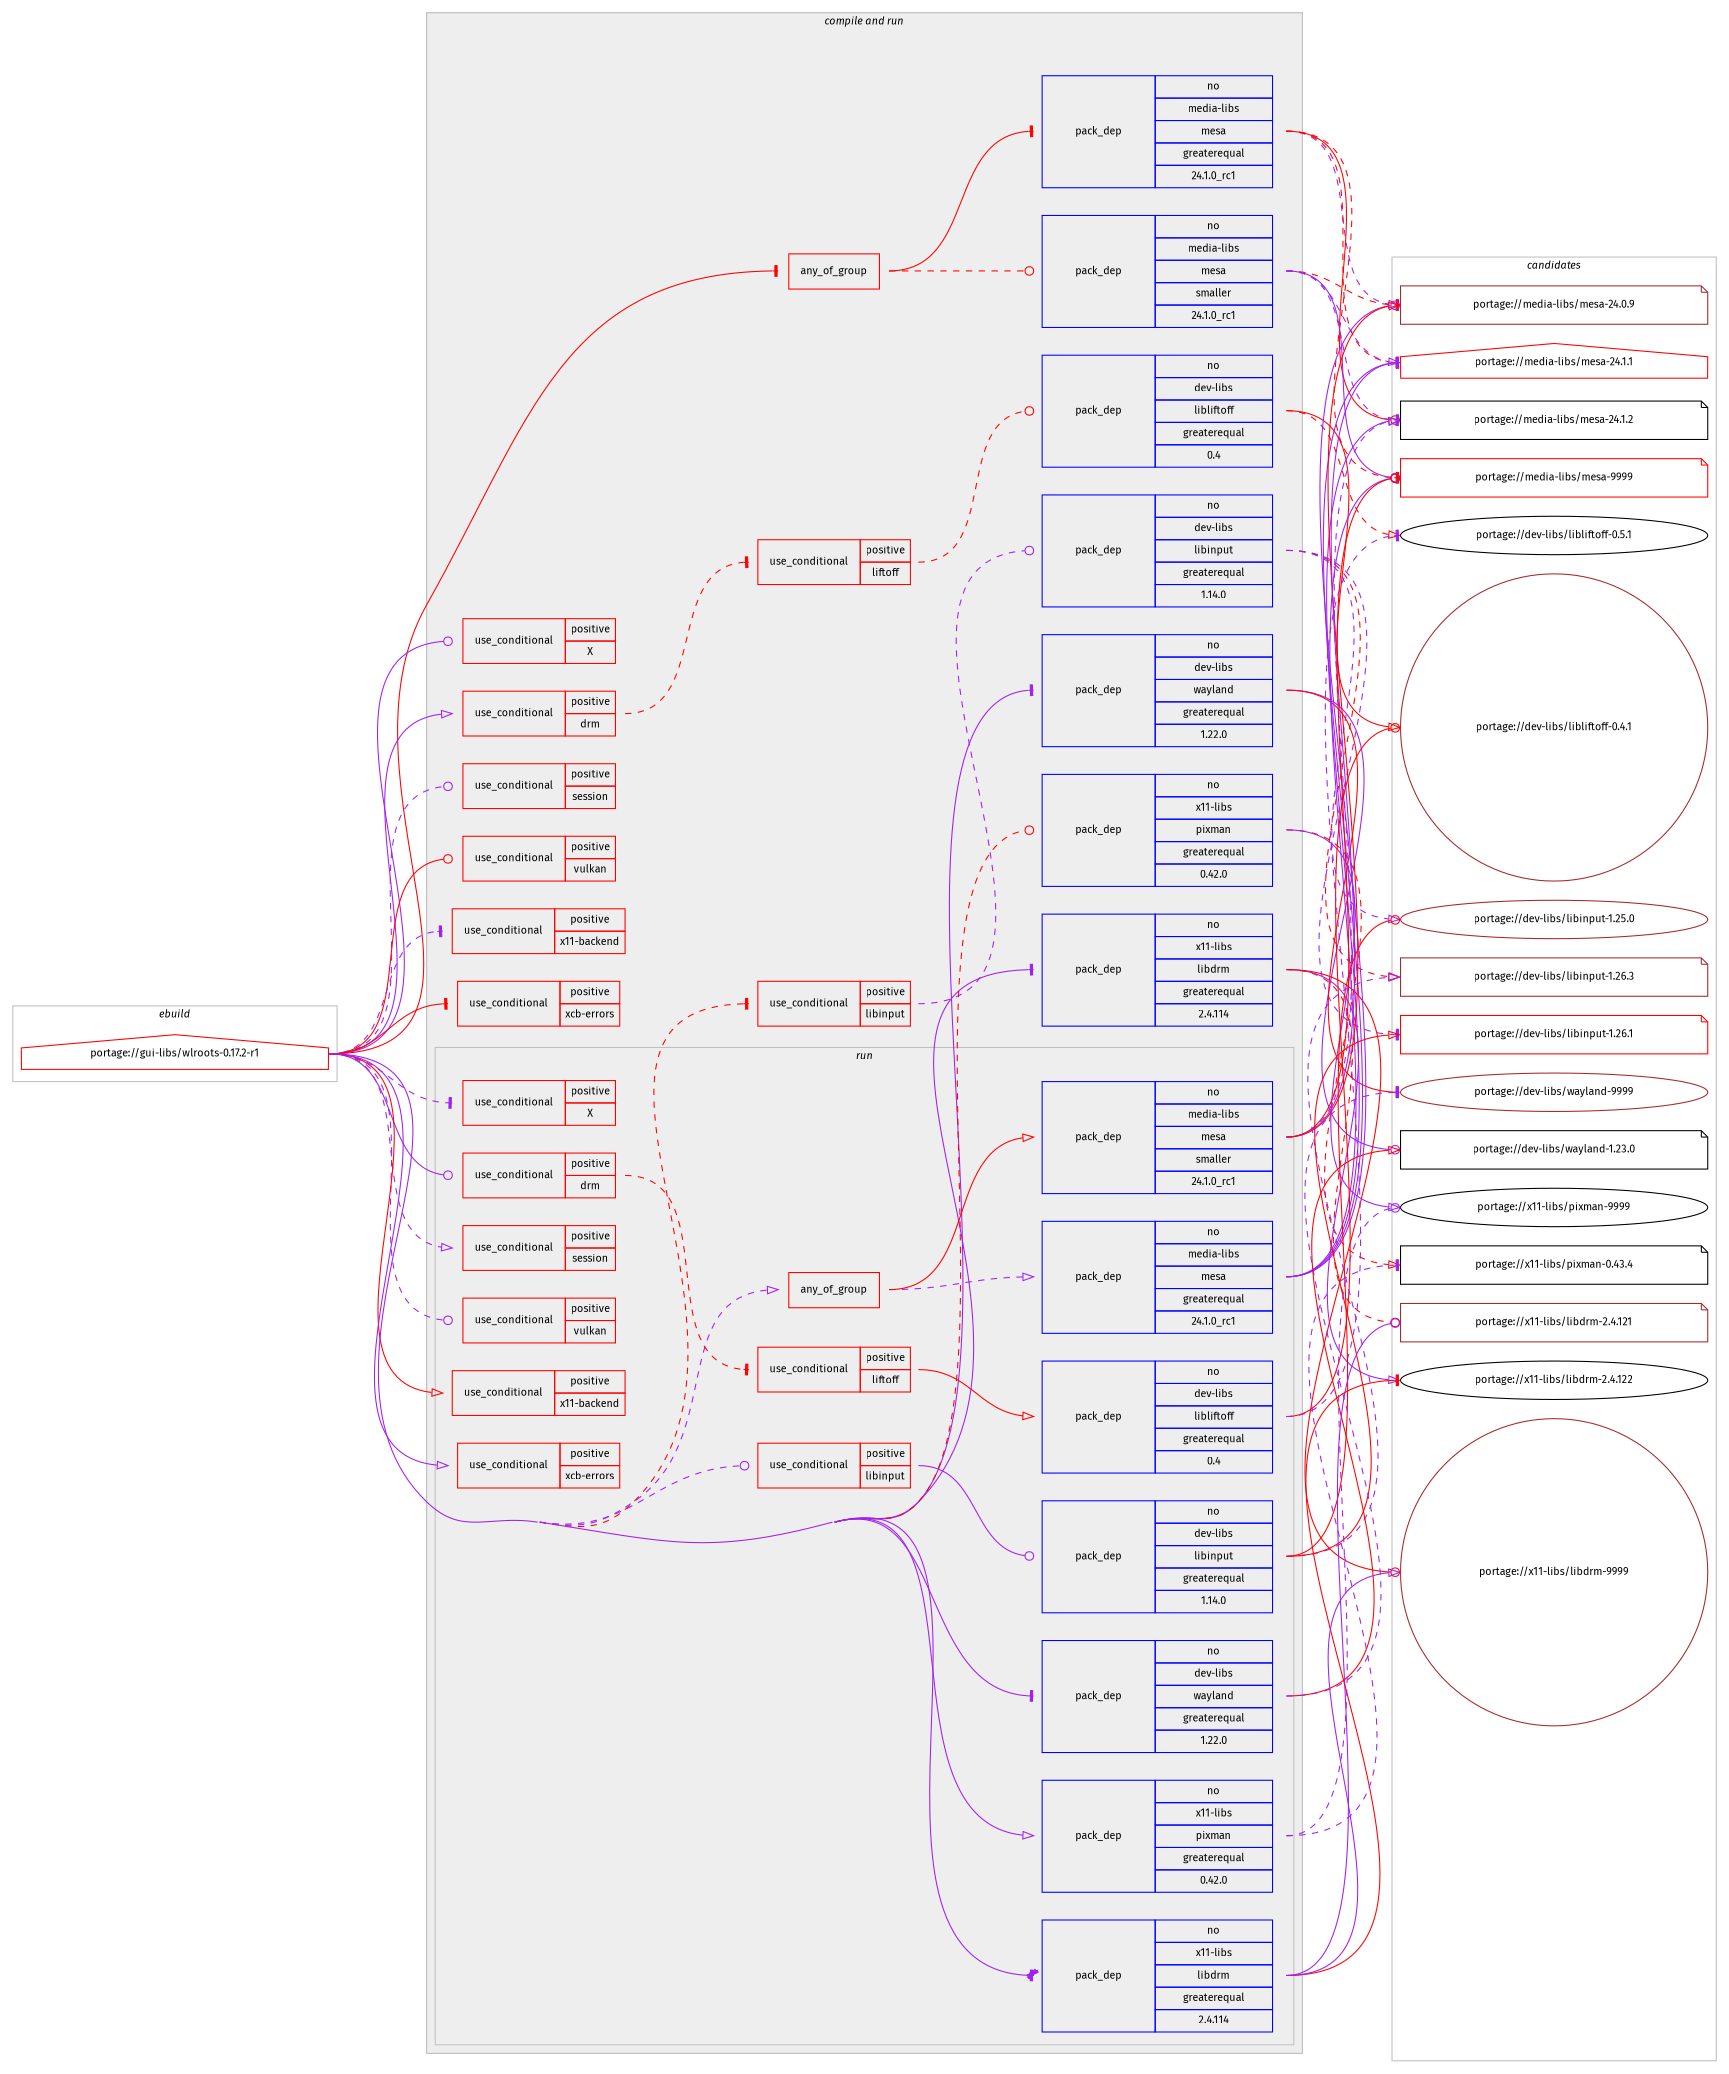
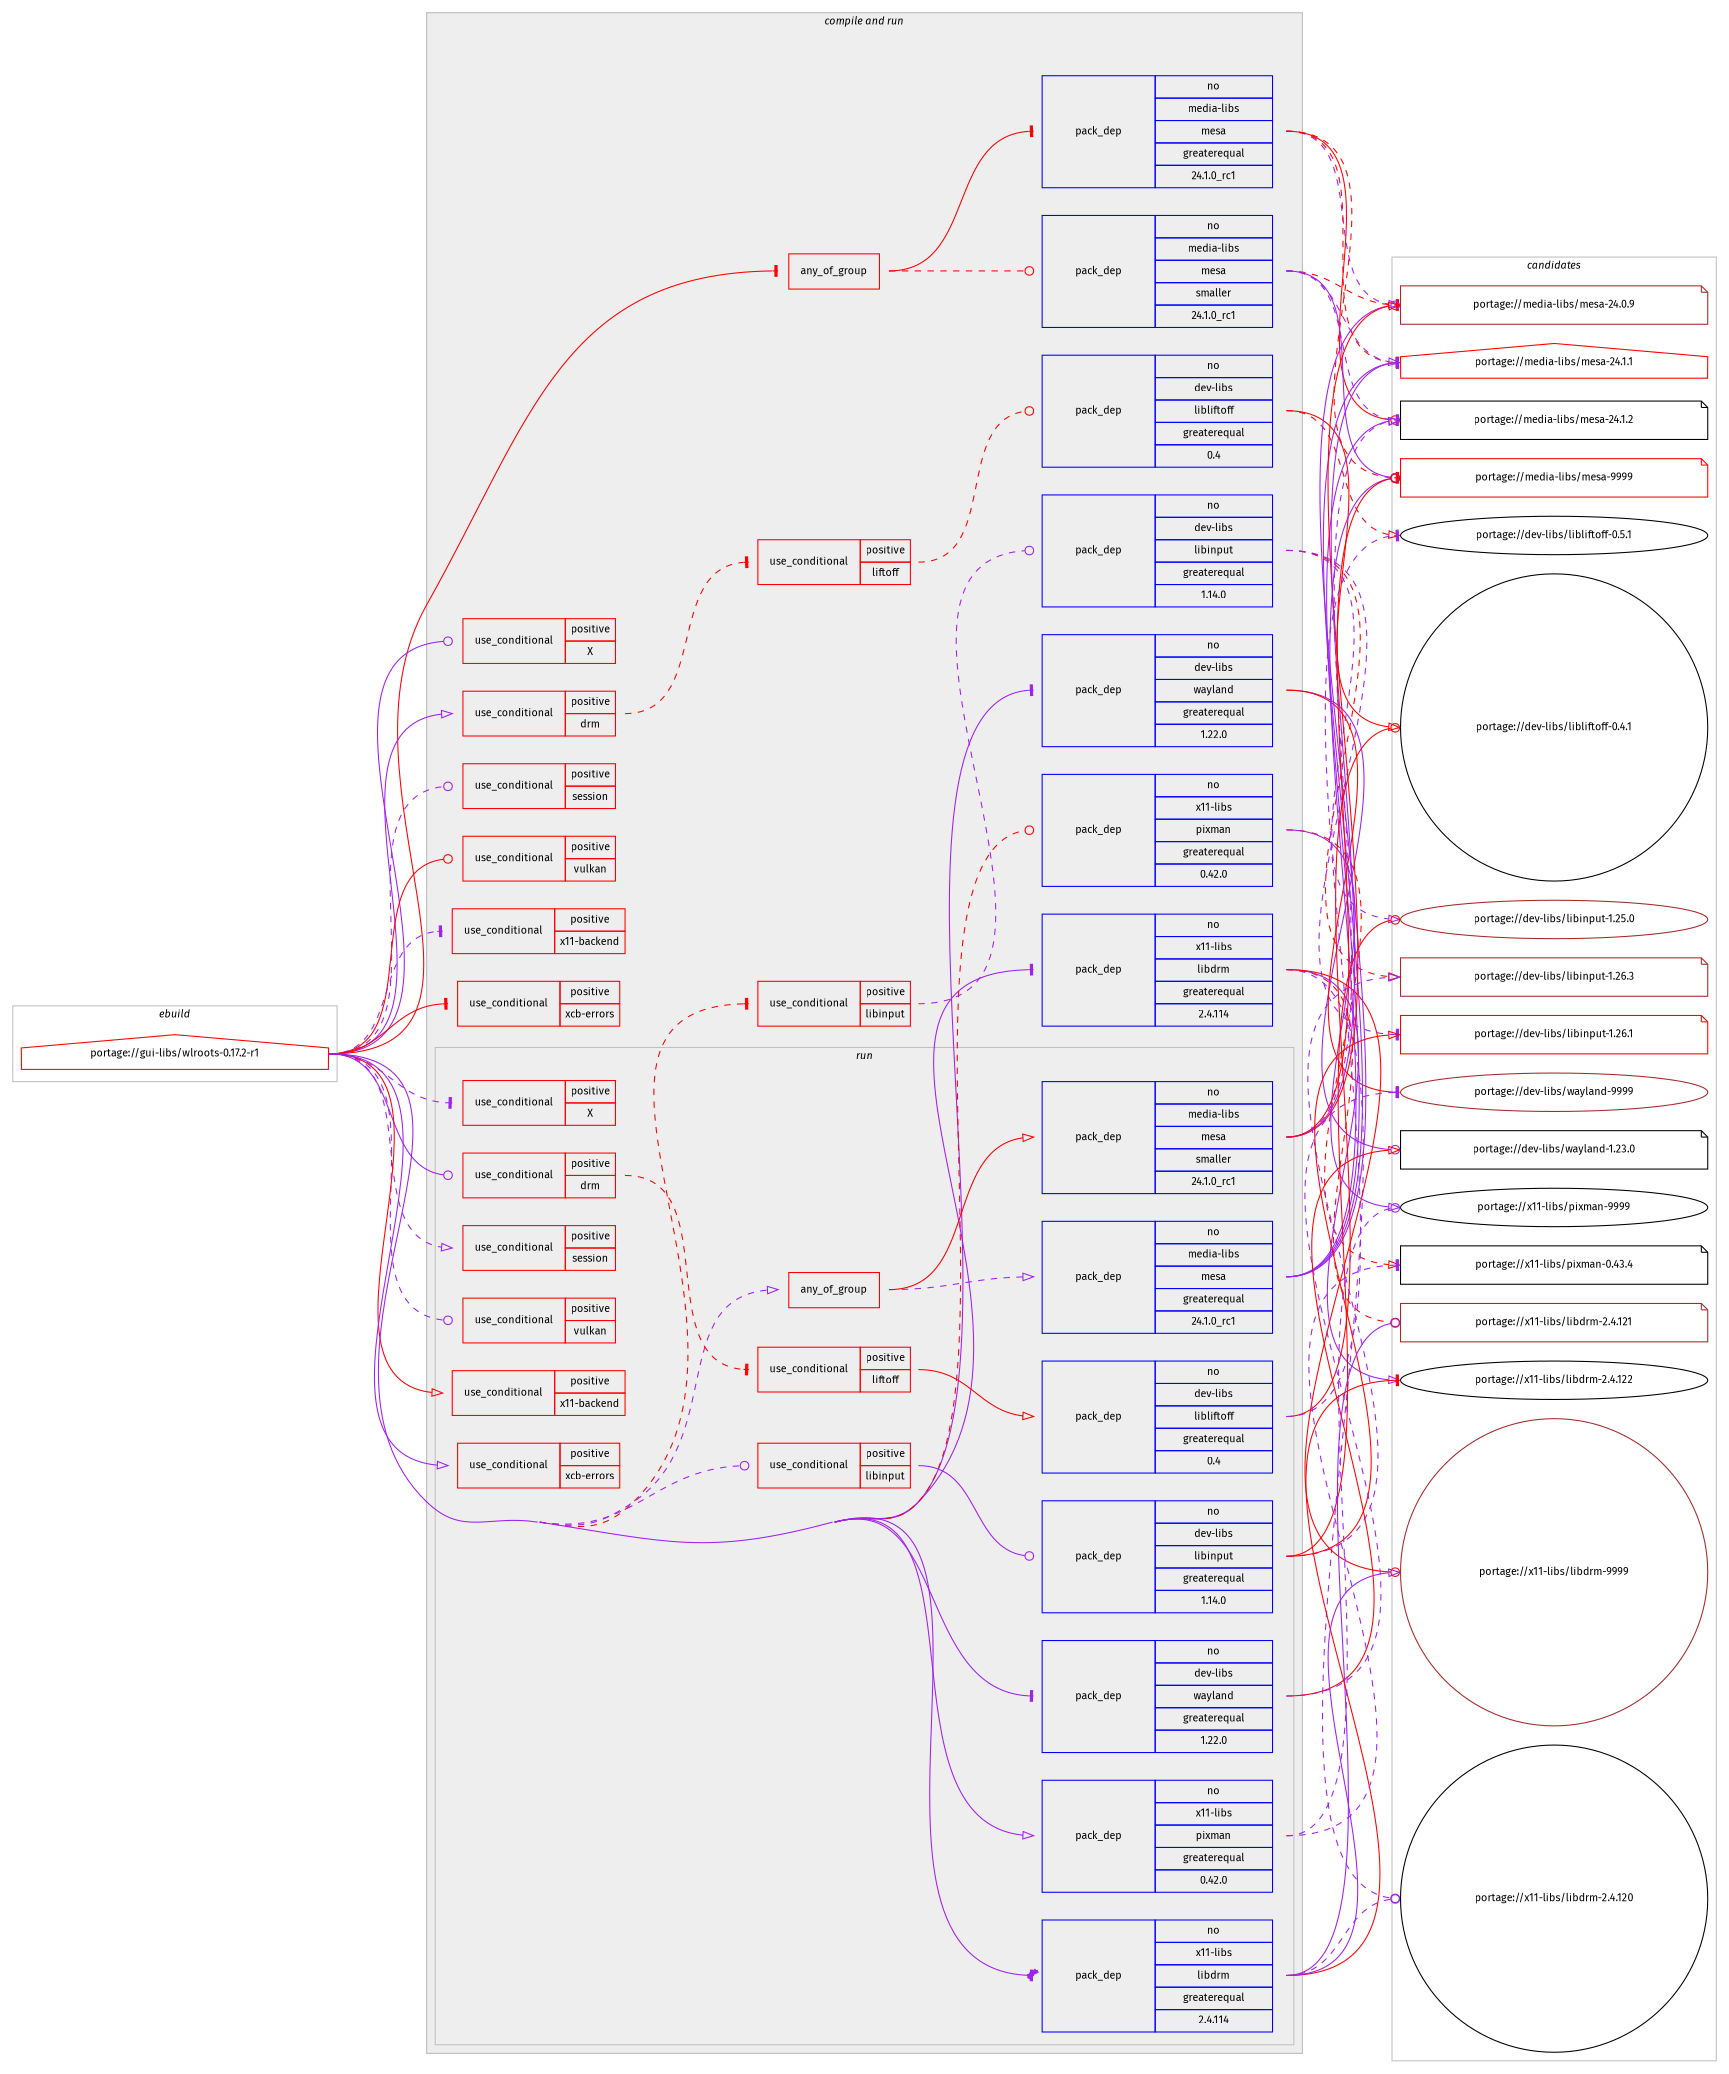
node "portage://dev-libs/libliftoff-0.4.1": color brown -> black
node "portage://x11-libs/libdrm-2.4.120": added
